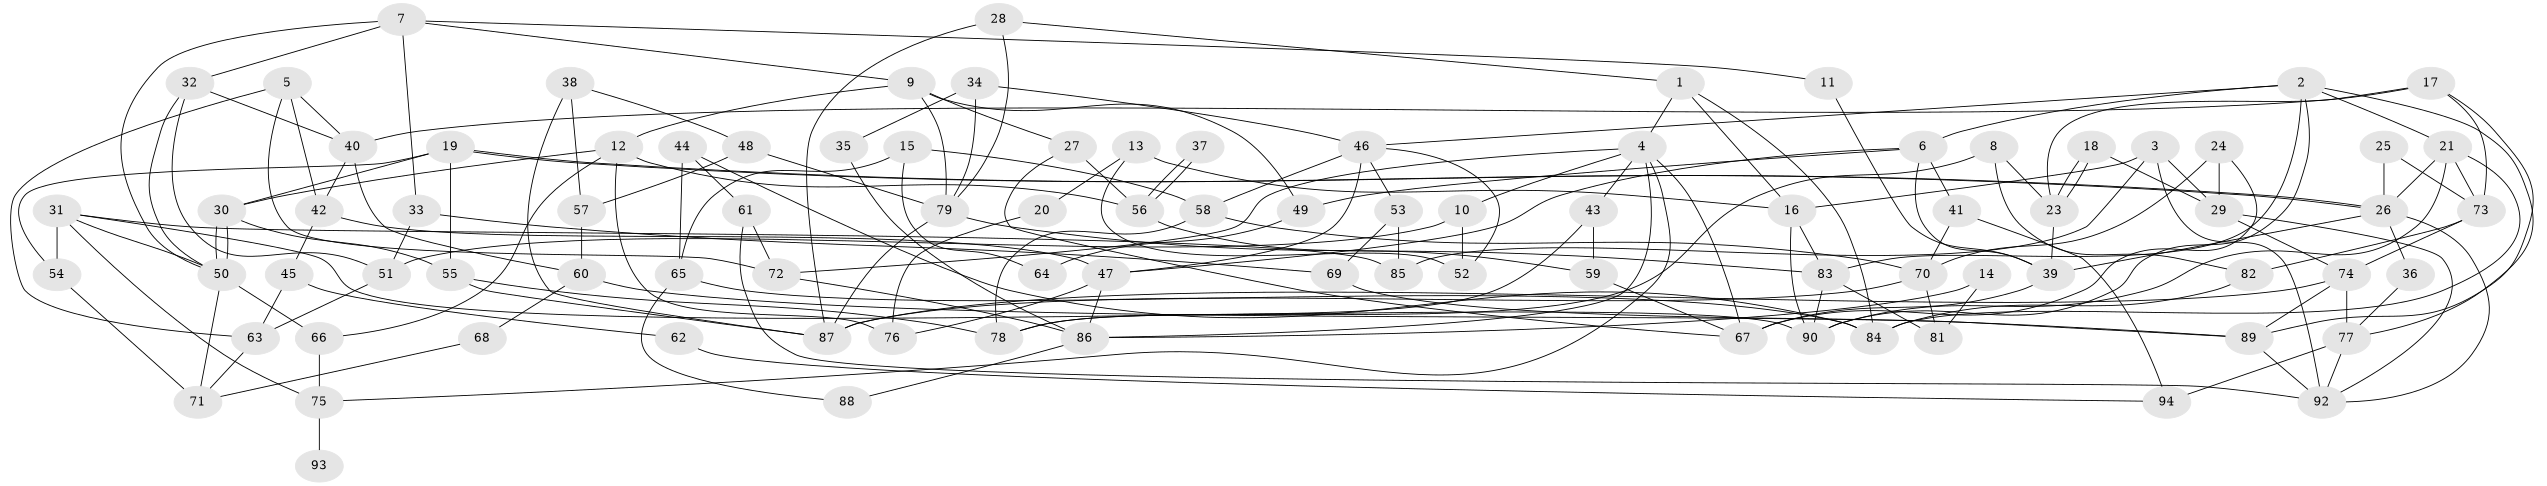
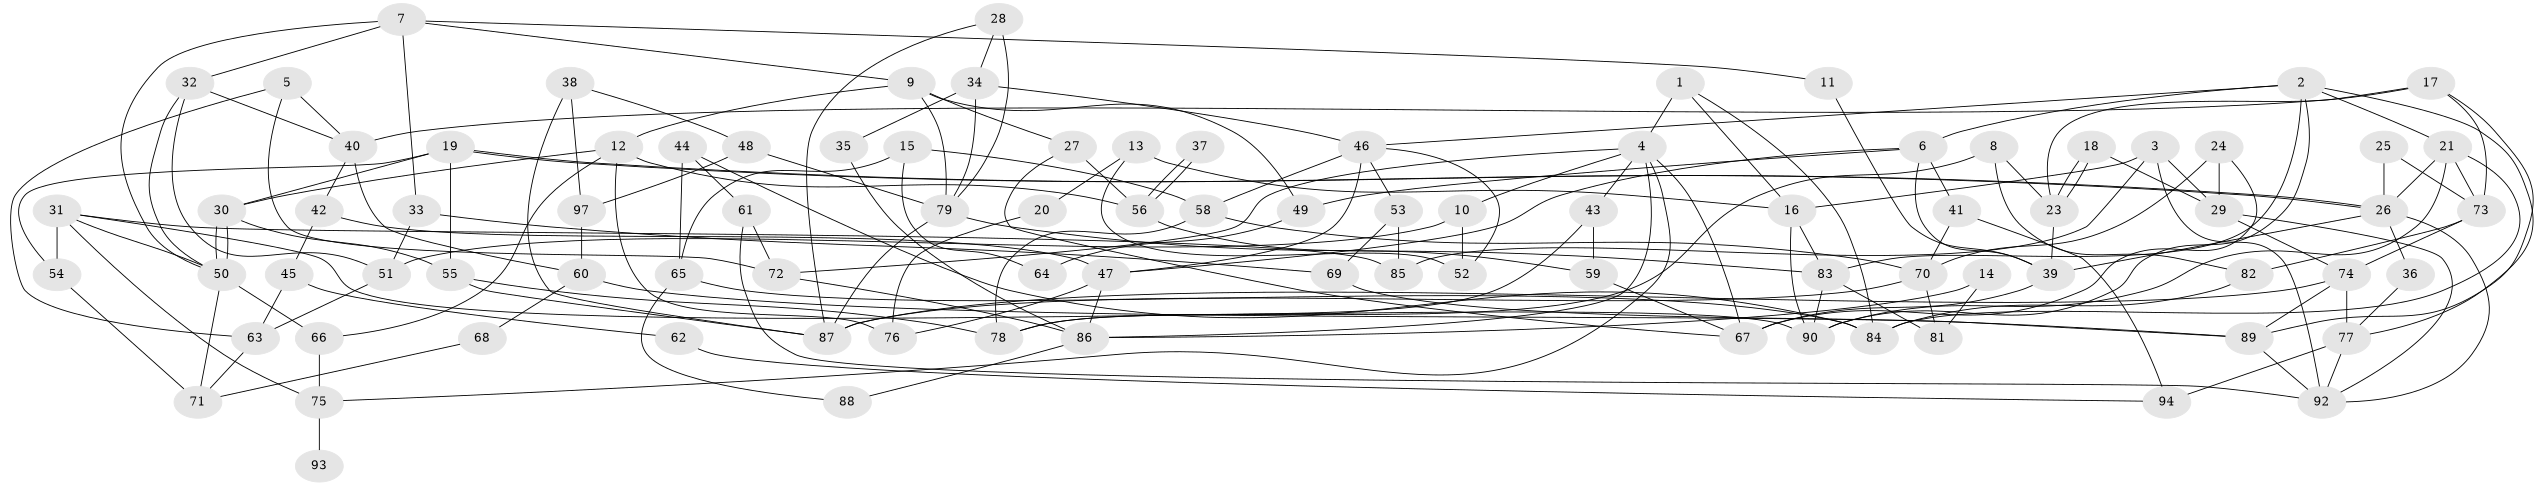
edge "28" -- "1": now "28" -- "34"
edge "5" -- "42": removed
node "57": label "57" -> "97"
